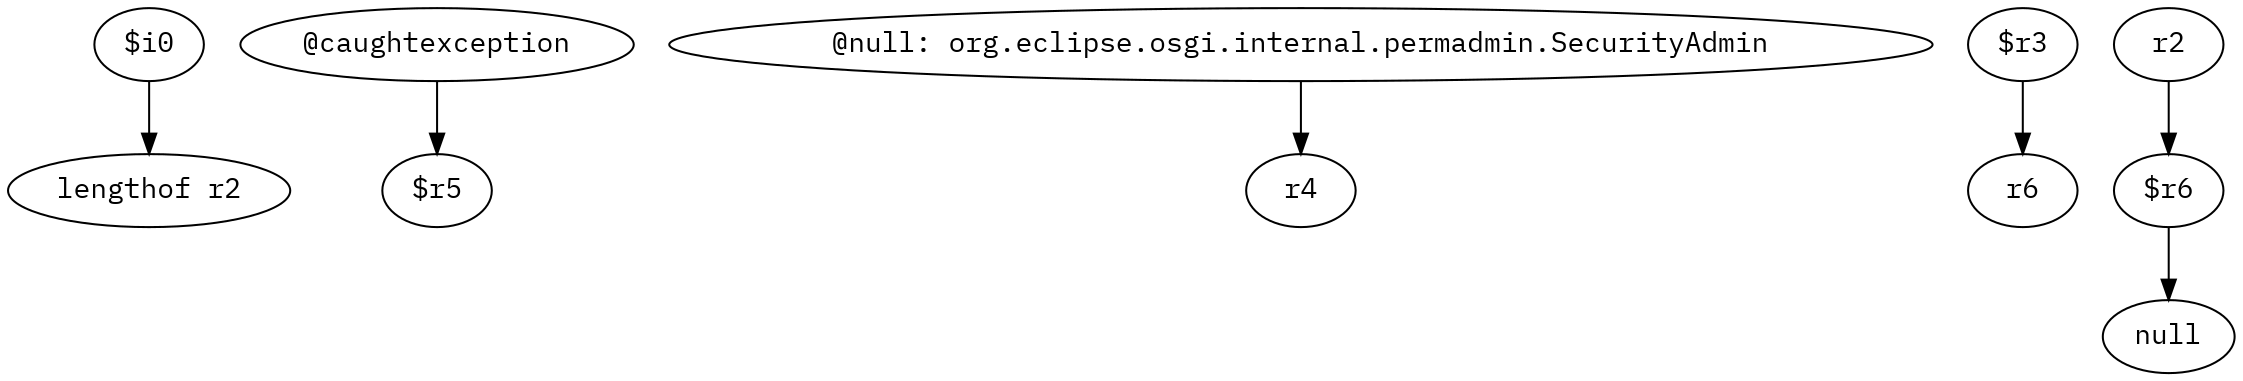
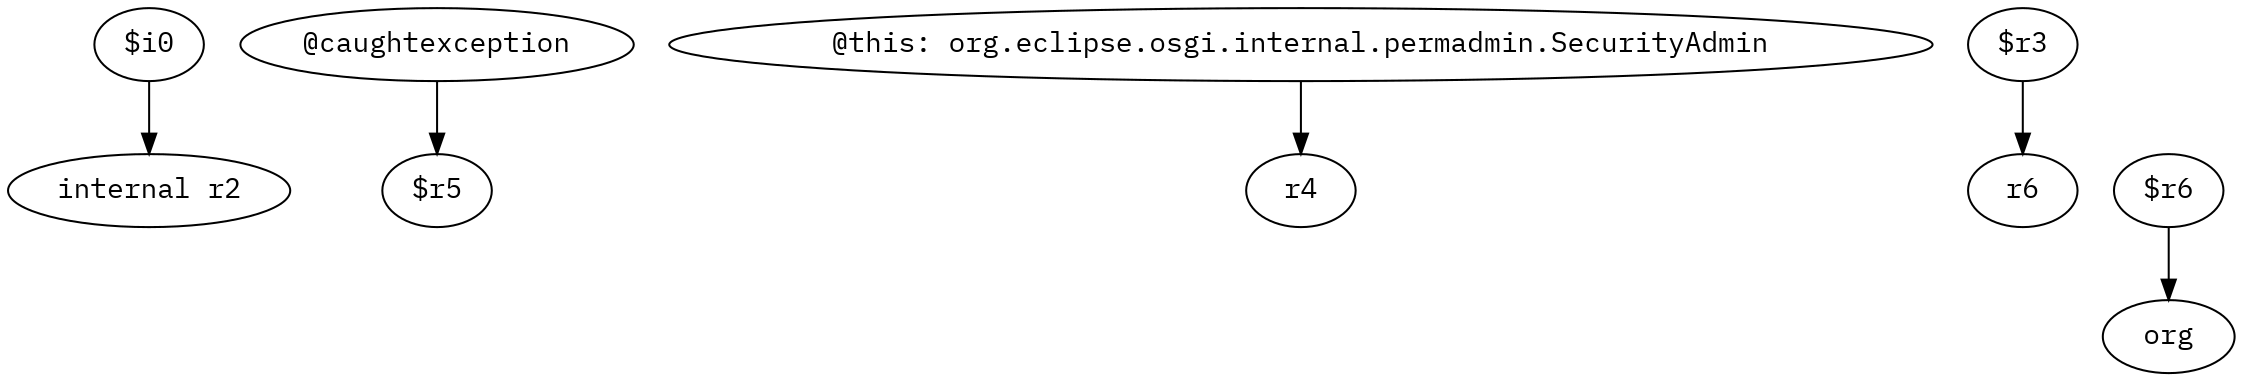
node "@null: org.eclipse.osgi.internal.permadmin.SecurityAdmin": label "@null: org.eclipse.osgi.internal.permadmin.SecurityAdmin" -> "@this: org.eclipse.osgi.internal.permadmin.SecurityAdmin"
node "r2": removed
node "lengthof r2": label "lengthof r2" -> "internal r2"
node "null": label "null" -> "org"
